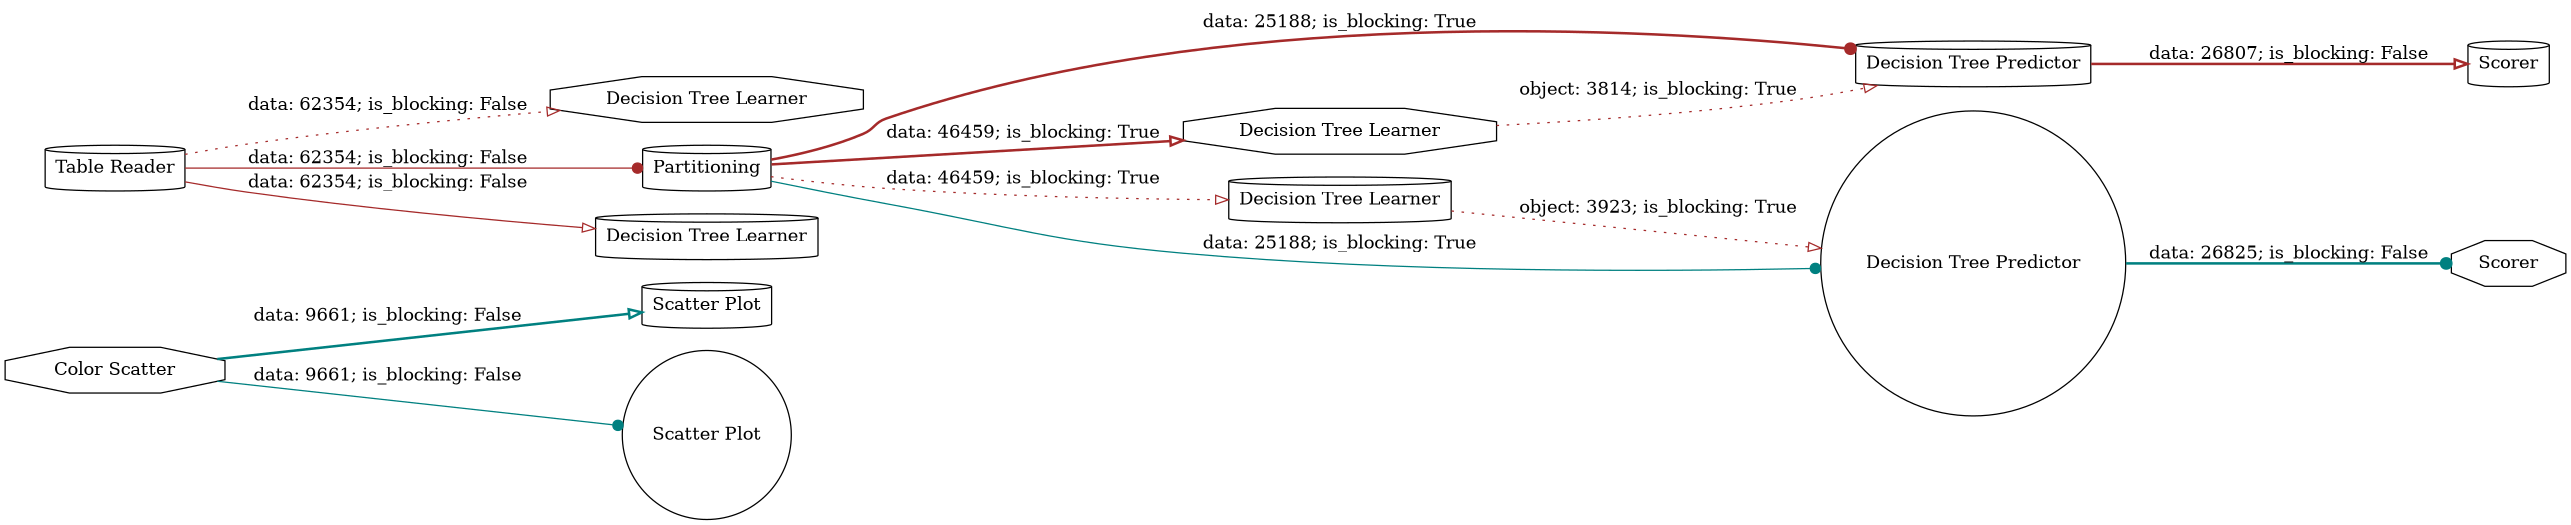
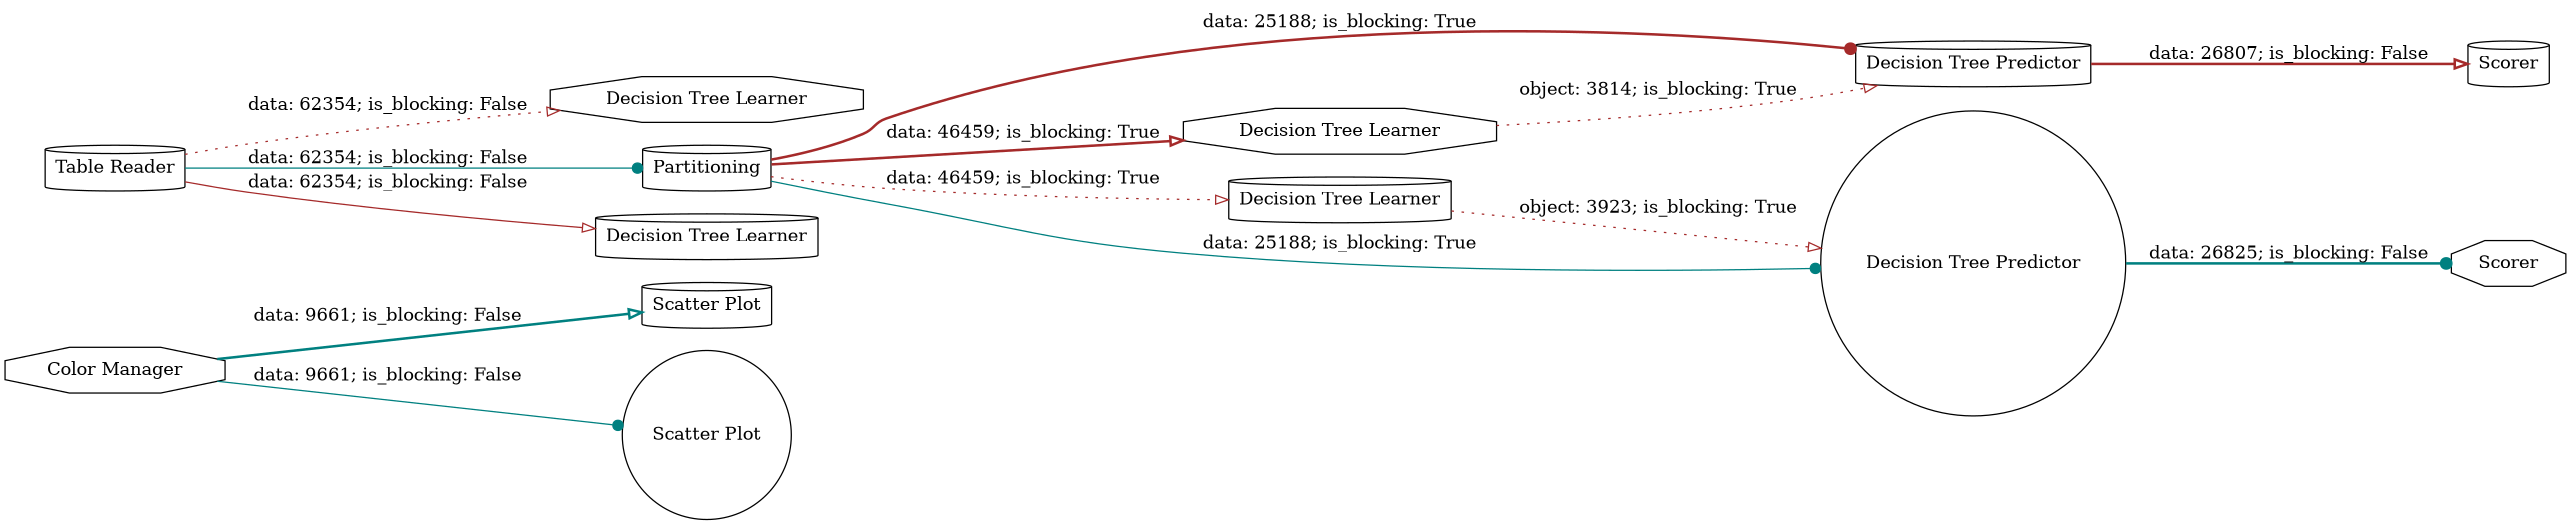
edge "Table Reader" -> "Partitioning": color brown -> teal
node "Color Scatter": label "Color Scatter" -> "Color Manager"
